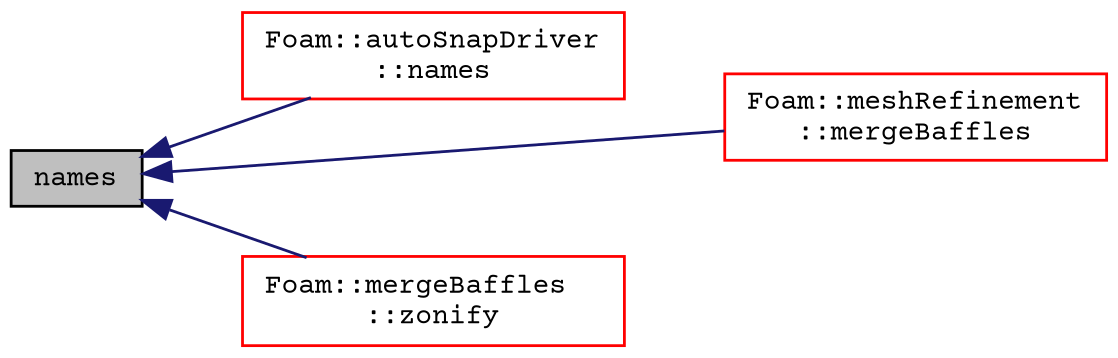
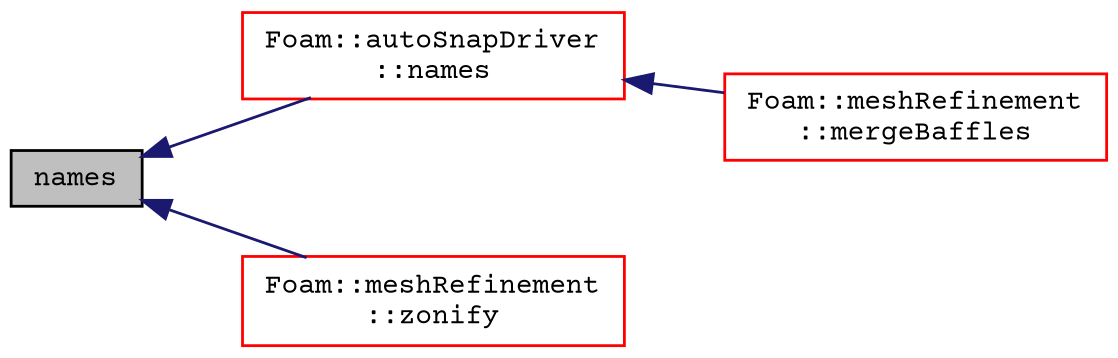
edge "Foam::meshRefinement ::mergeBaffles" -> "names": now "Foam::meshRefinement ::mergeBaffles" -> "Foam::autoSnapDriver ::names"
node "Foam::mergeBaffles ::zonify": label "Foam::mergeBaffles ::zonify" -> "Foam::meshRefinement ::zonify"
